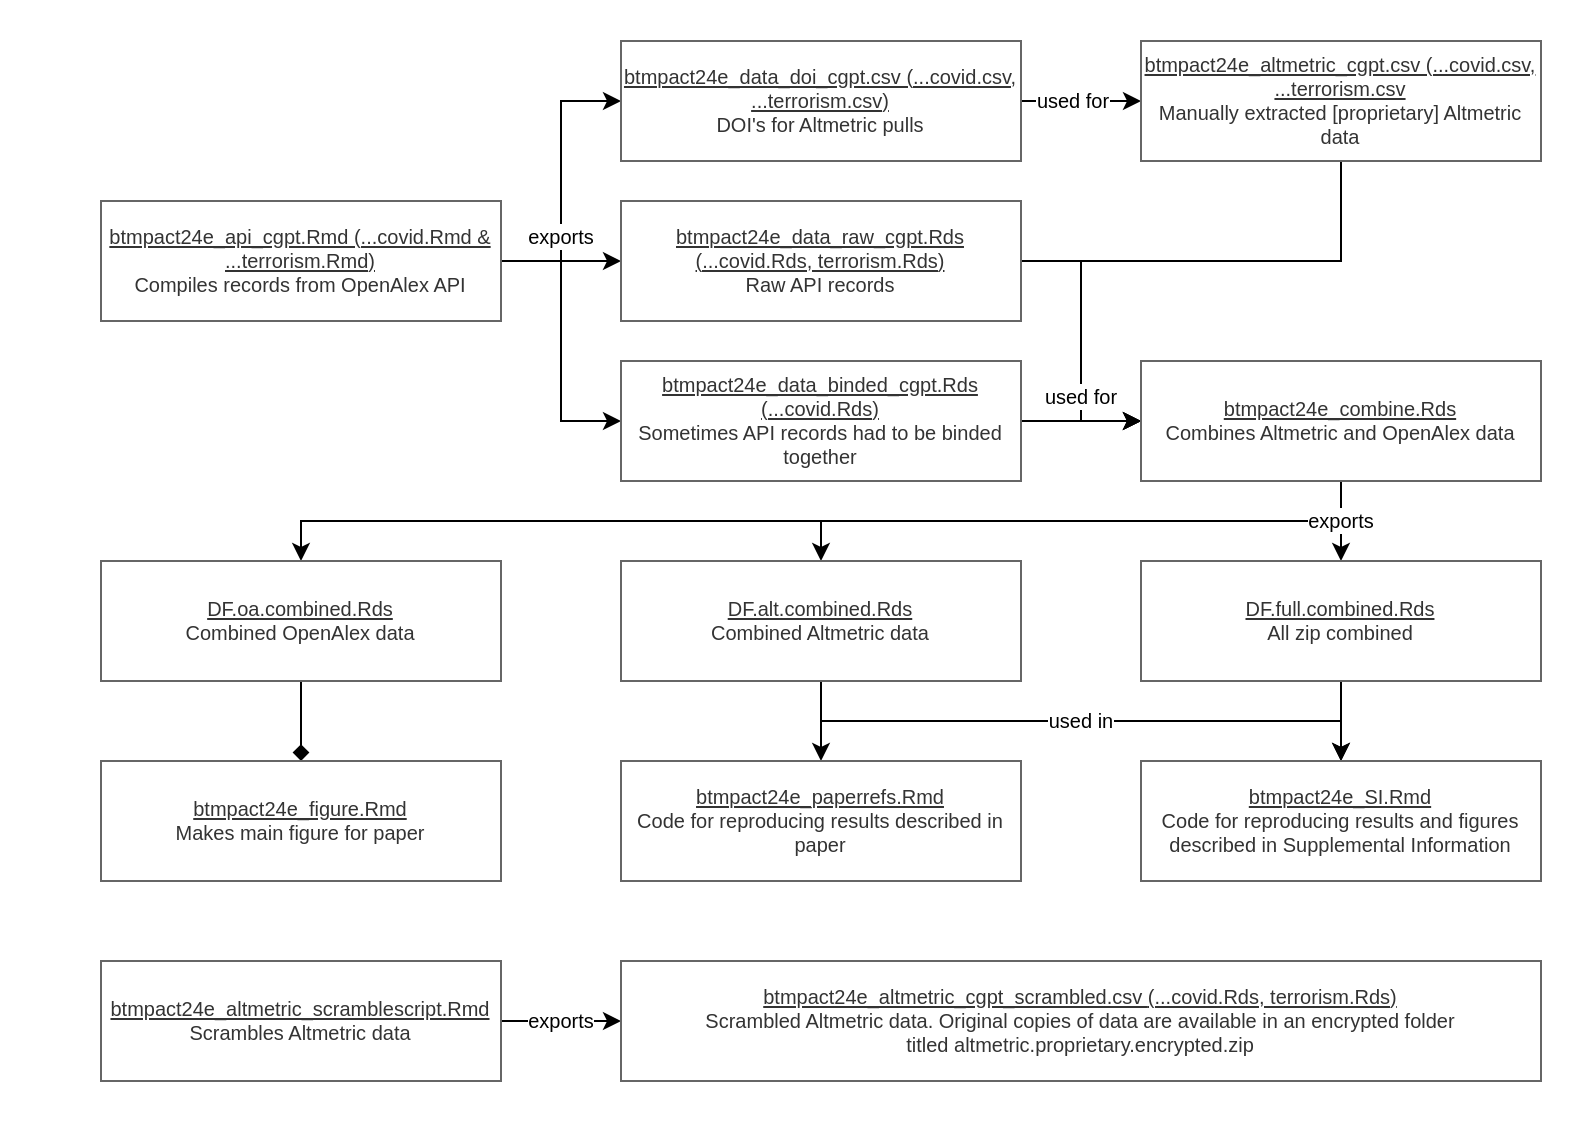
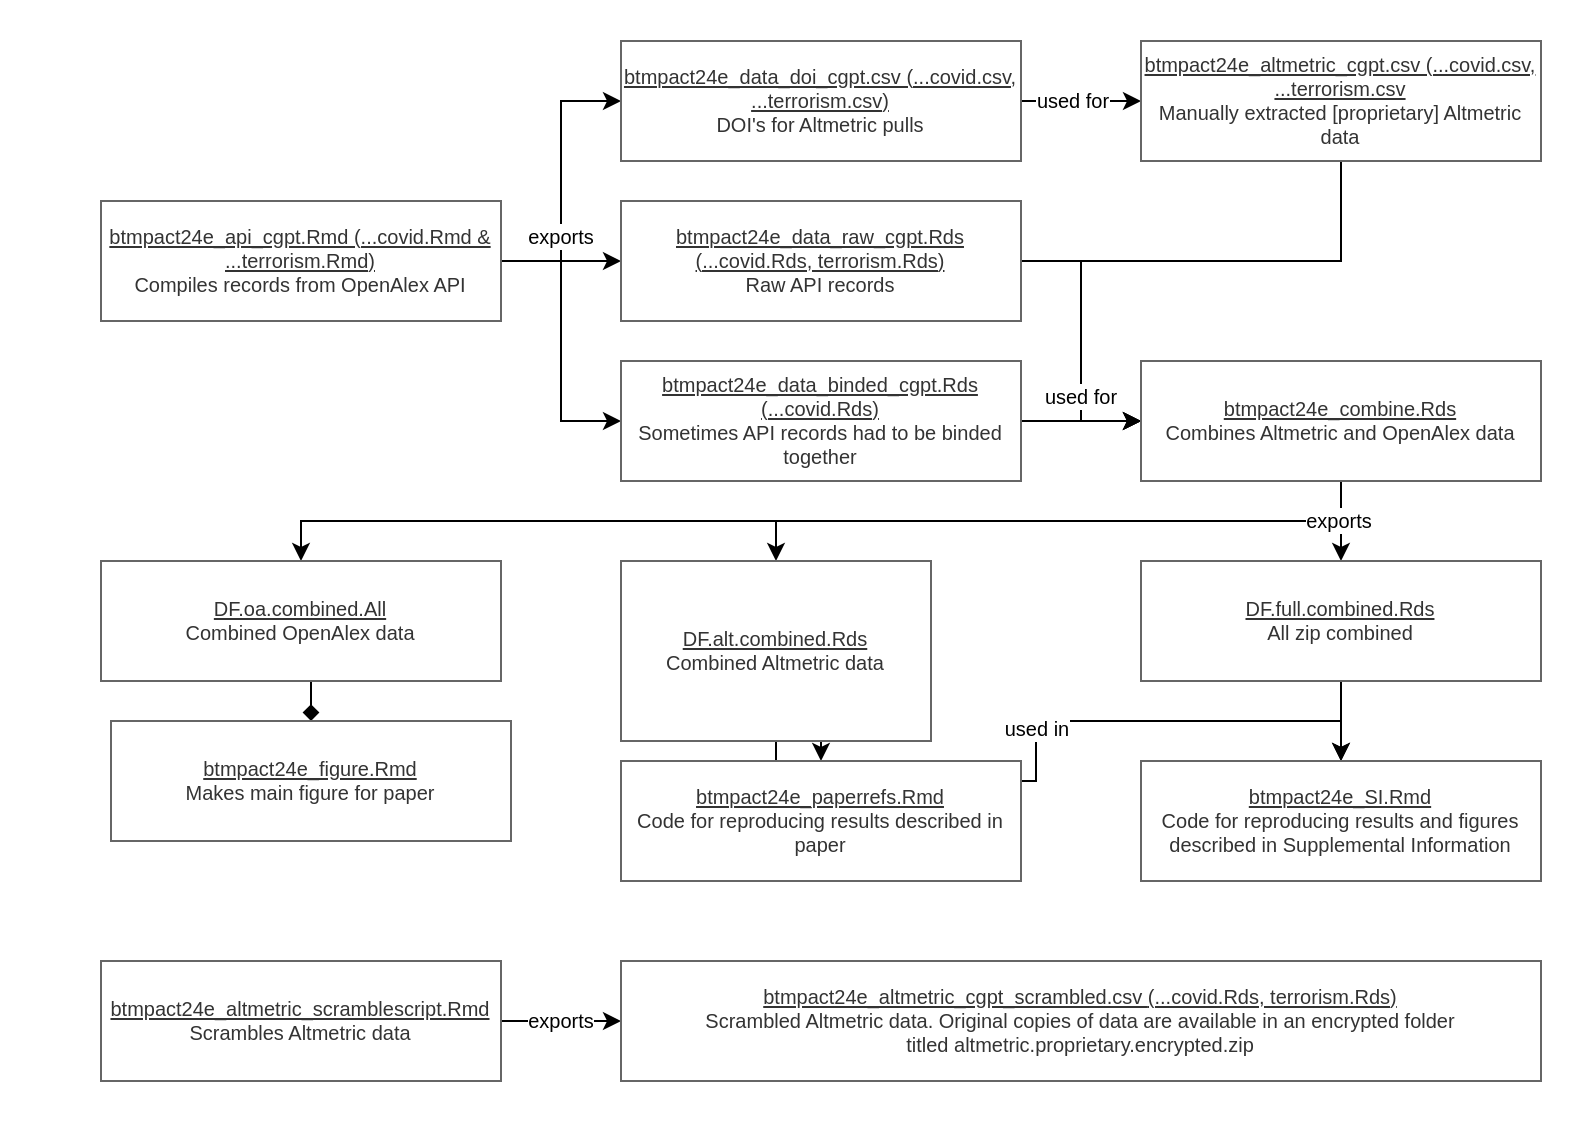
node "DF.oa.combined.Rds Combined OpenAlex data": label "DF.oa.combined.Rds Combined OpenAlex data" -> "DF.oa.combined.All Combined OpenAlex data"
node "DF.alt.combined.Rds Combined Altmetric data": size 400x120 -> 310x180
node "btmpact24e_figure.Rmd Makes main figure for paper": moved (301, 821) -> (311, 781)
